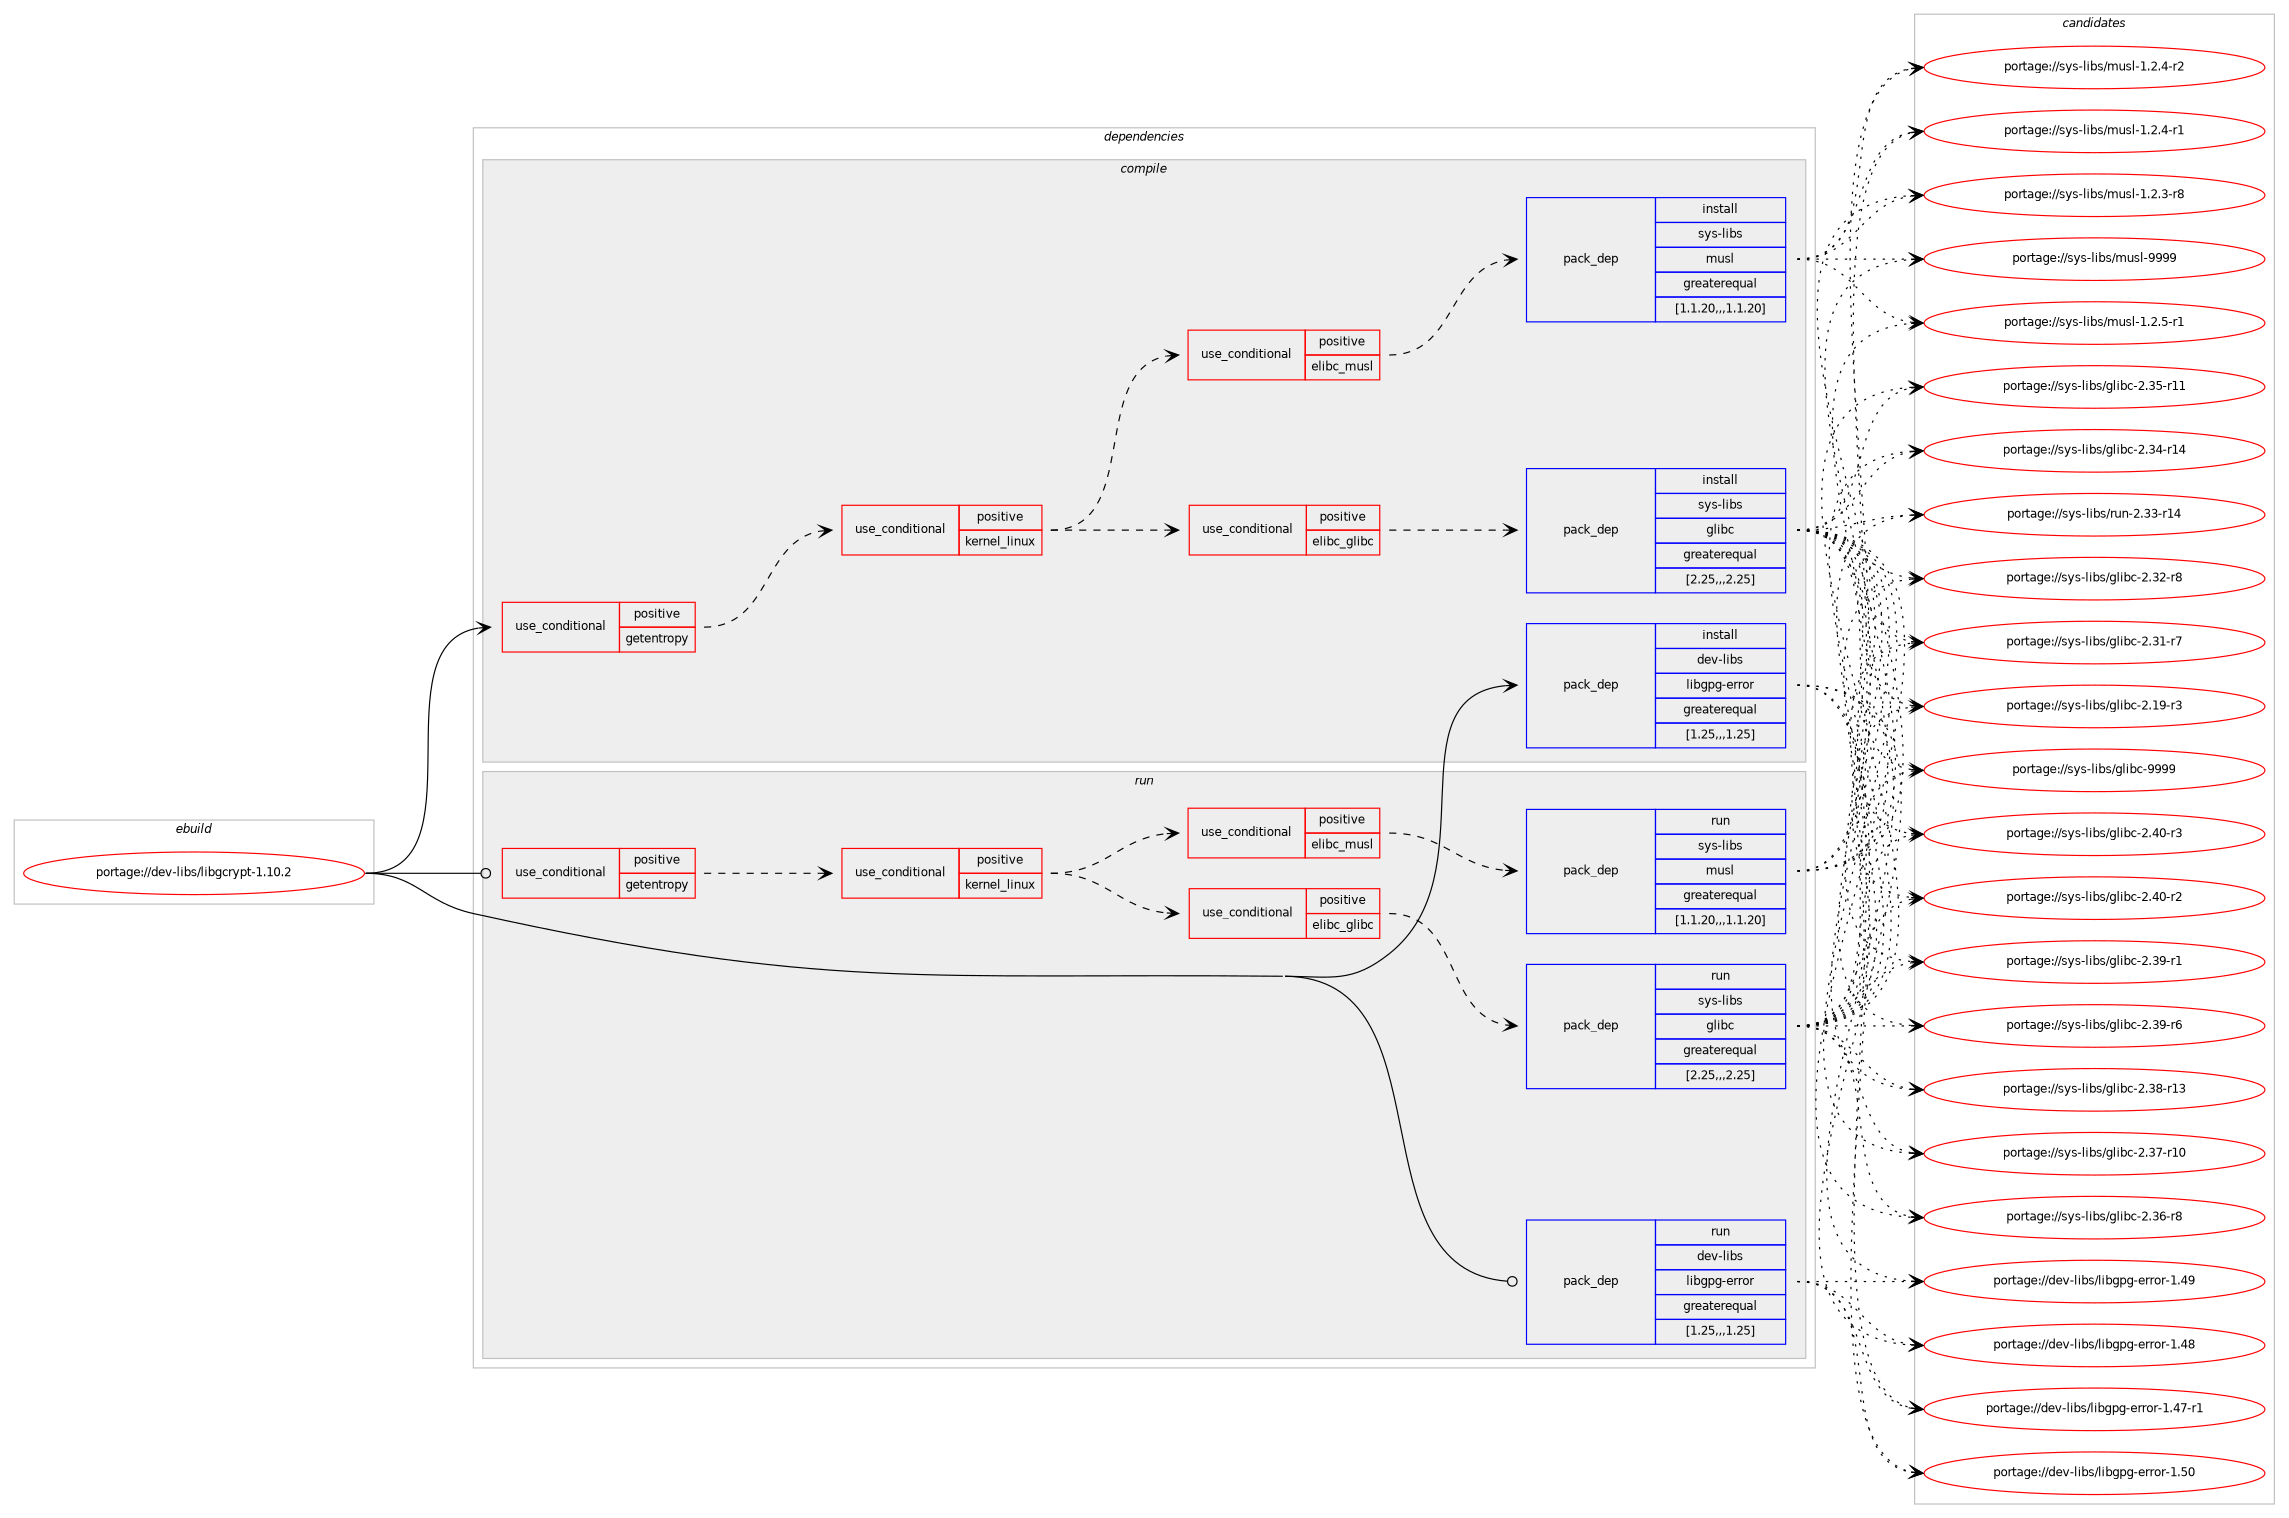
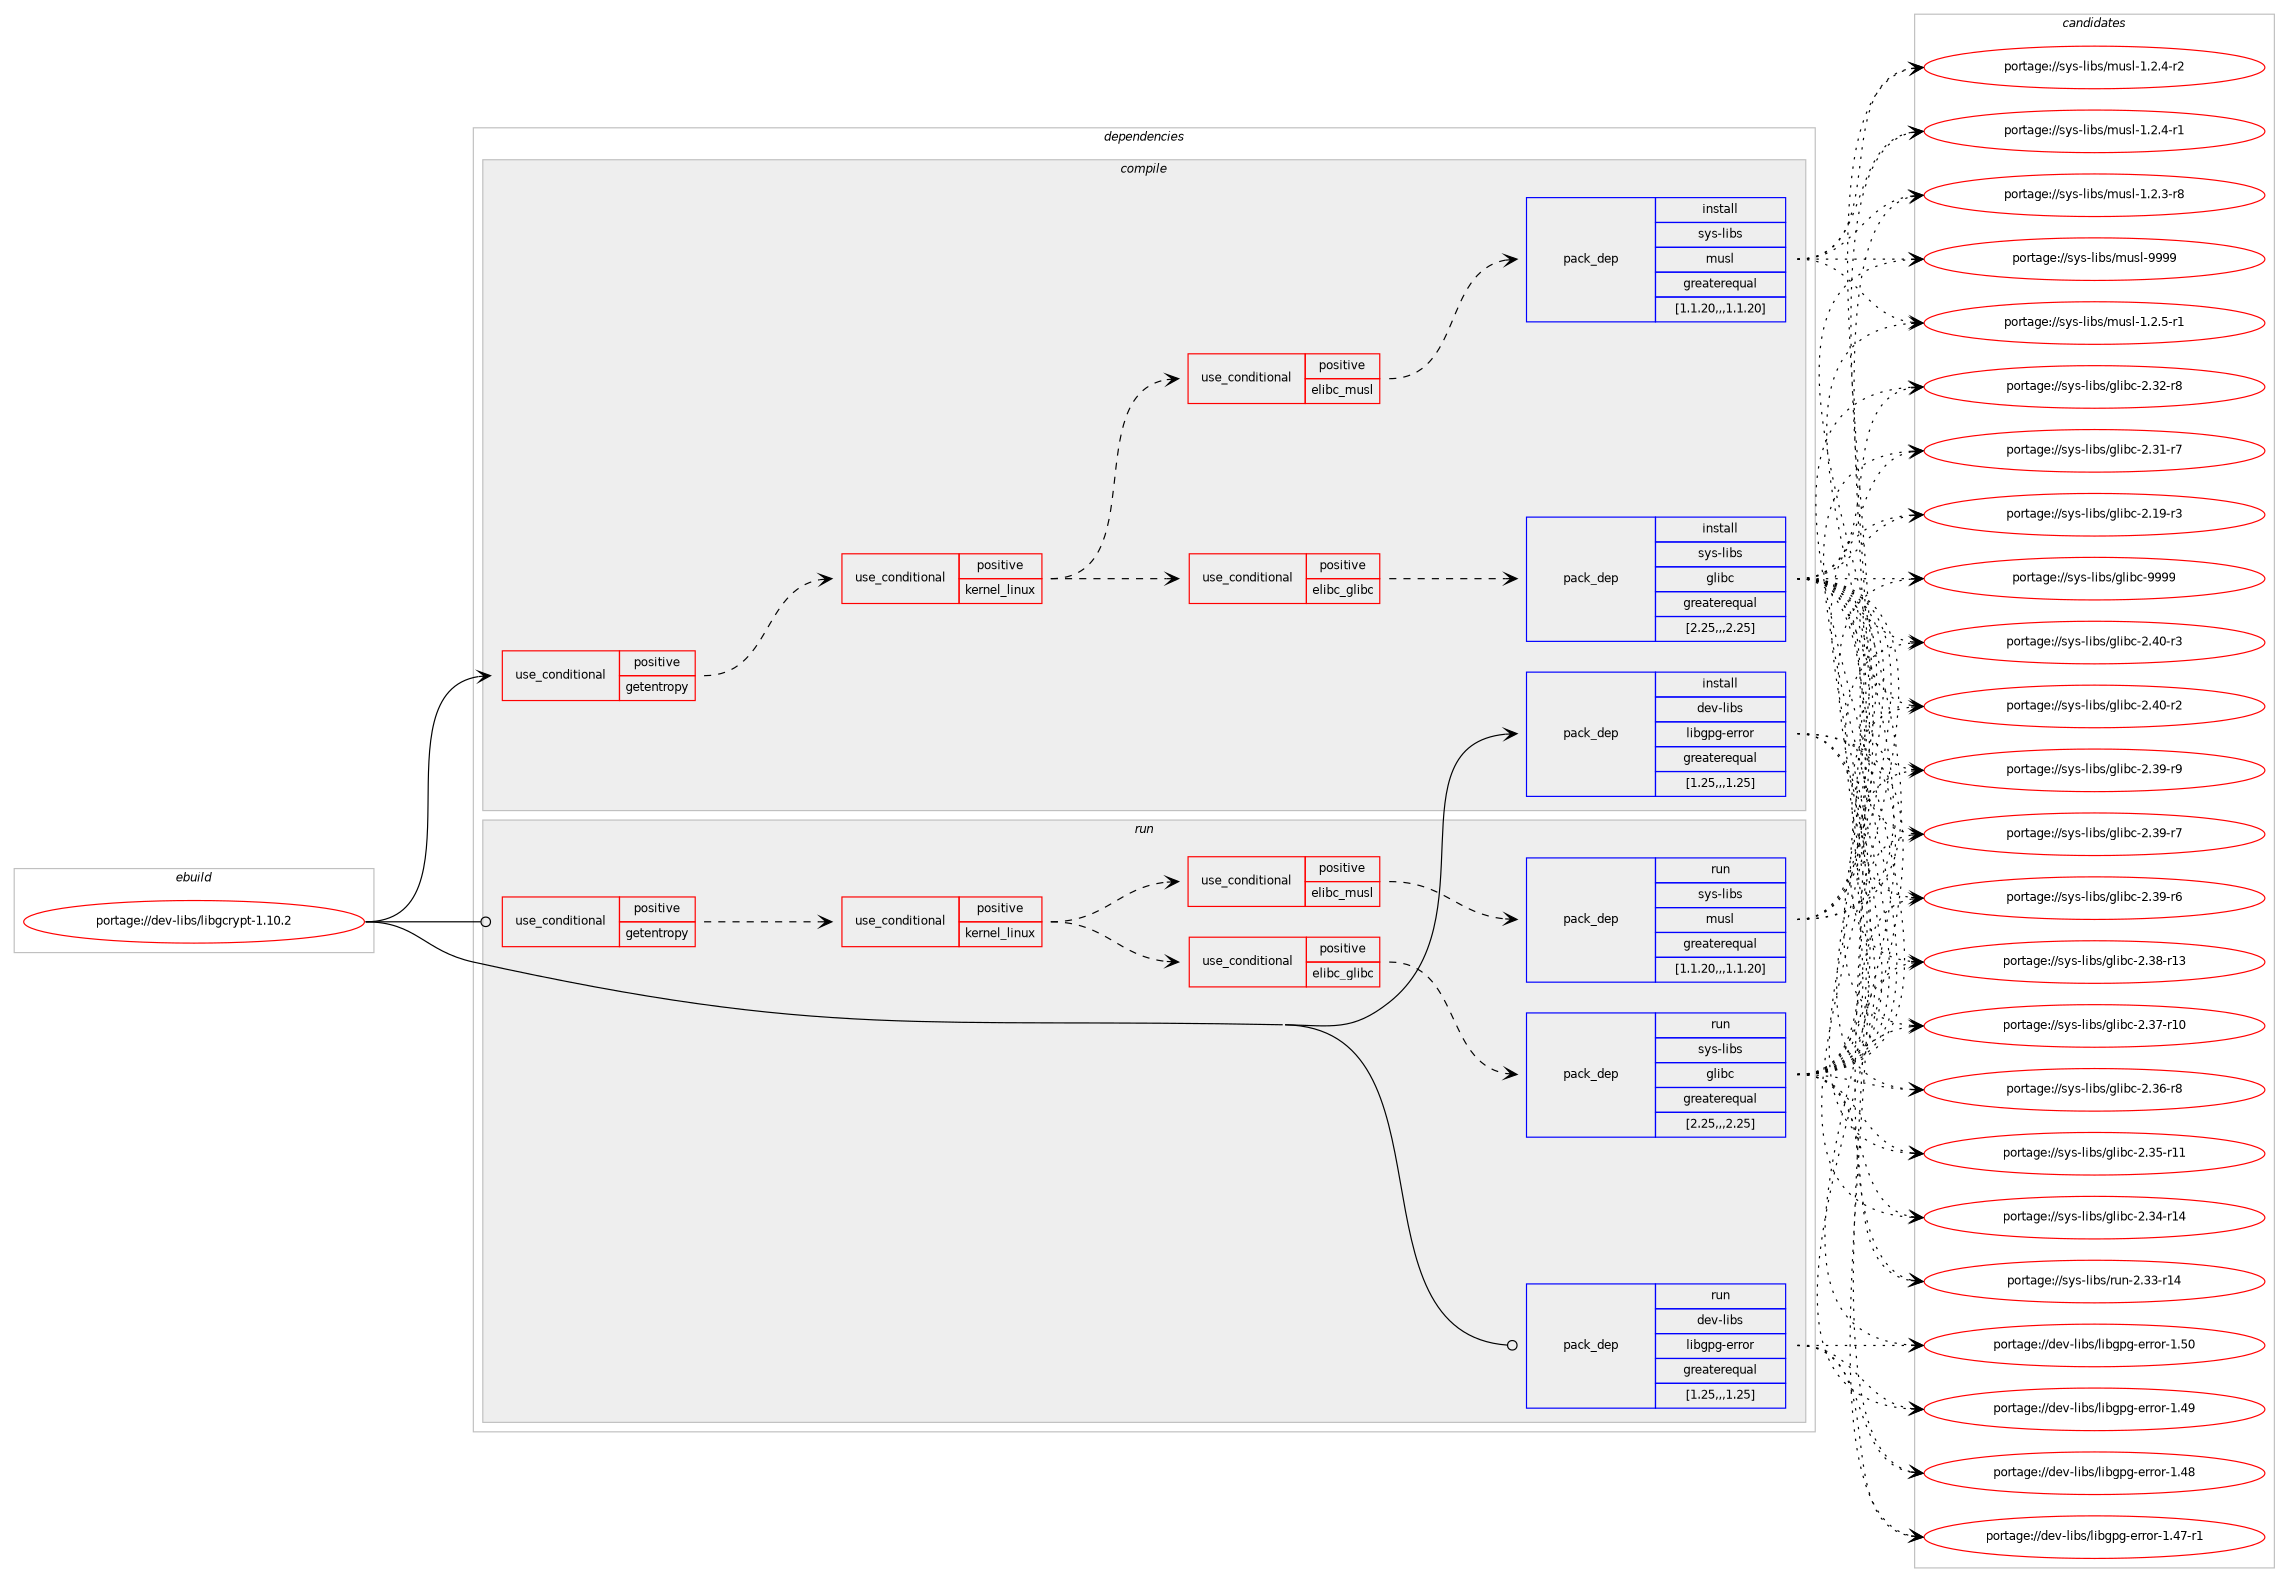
node "portage://sys-libs/glibc-2.39-r9": added
node "portage://sys-libs/glibc-2.39-r1": label "portage://sys-libs/glibc-2.39-r1" -> "portage://sys-libs/glibc-2.39-r7"
